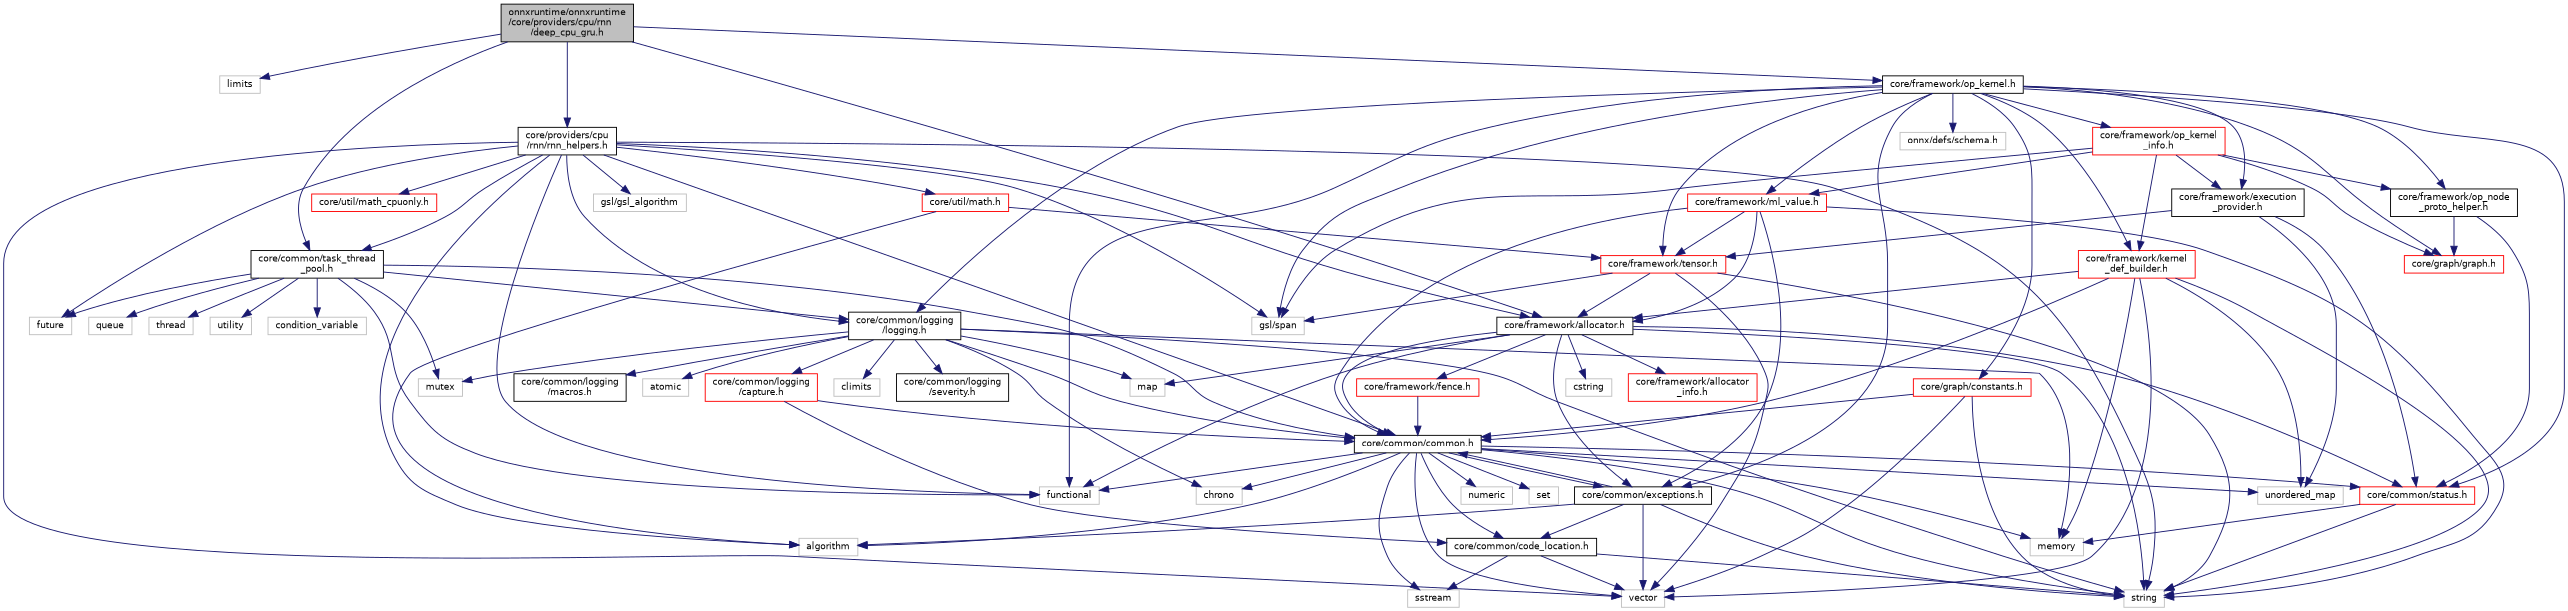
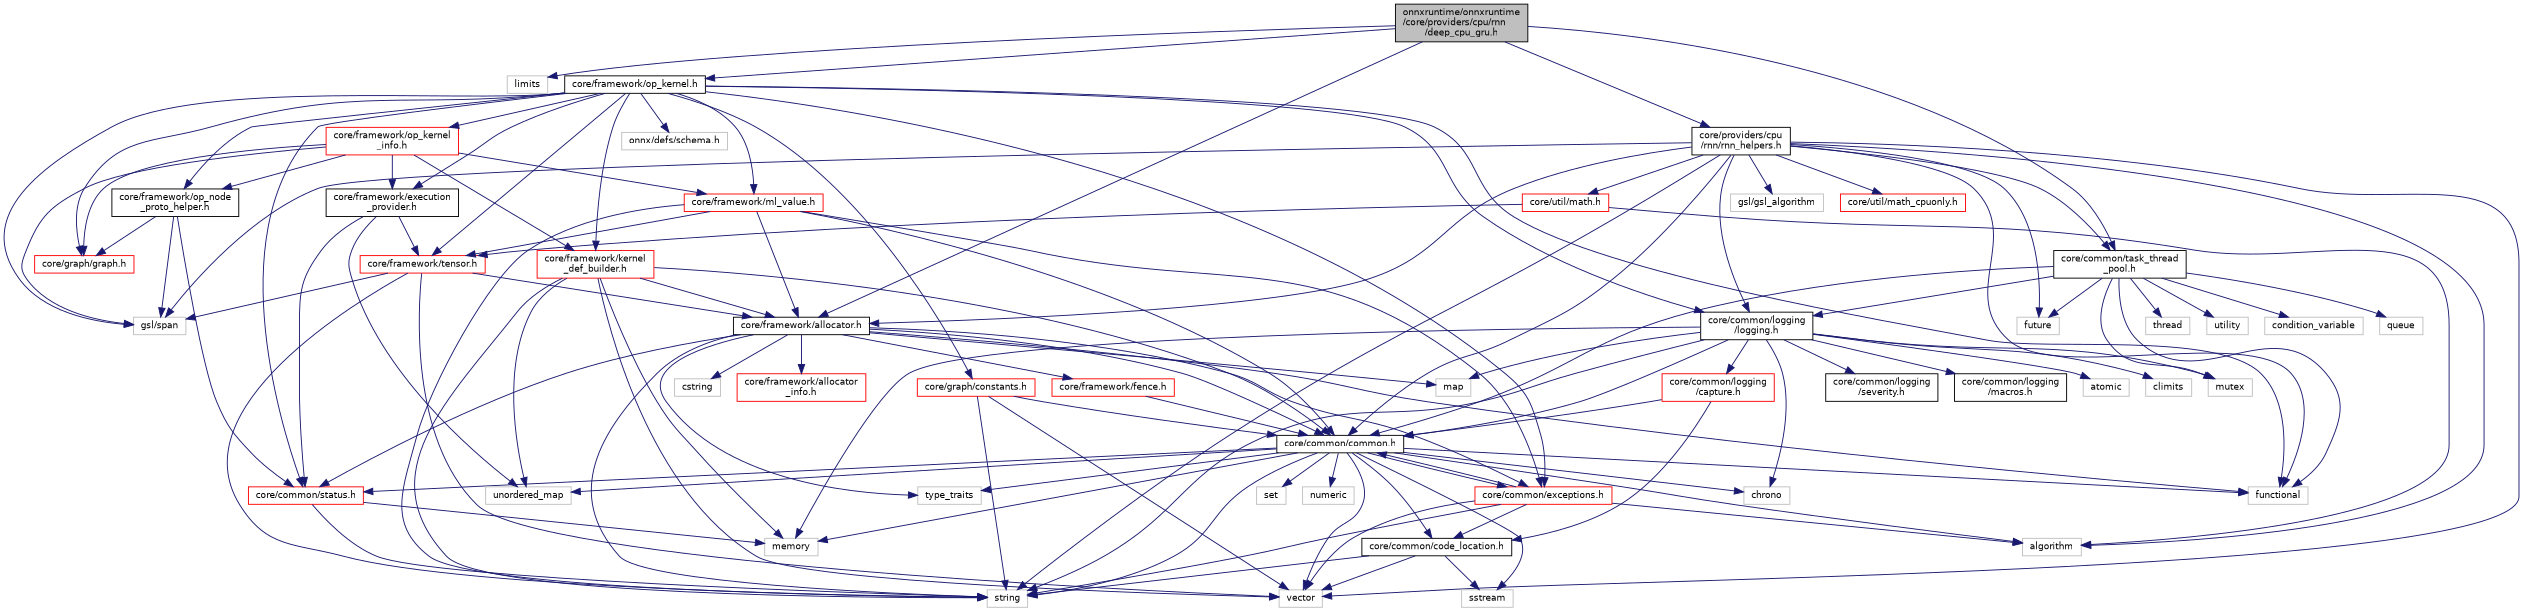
edge "core/framework/op_node _proto_helper.h" -> "gsl/span": added
node "type_traits": added
node "core/common/exceptions.h": color black -> red
